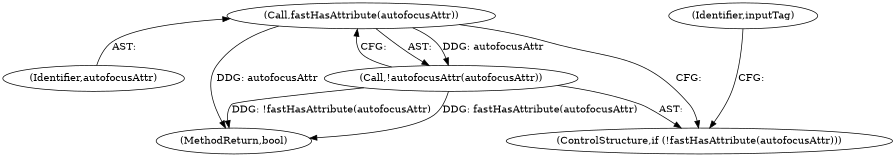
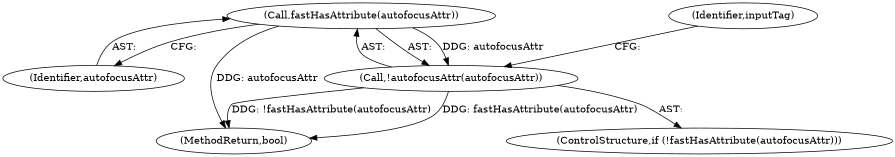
edge "(Call,!autofocusAttr(autofocusAttr))" -> "(Call,fastHasAttribute(autofocusAttr))": label "CFG: " -> "AST: "
edge "(Call,fastHasAttribute(autofocusAttr))" -> "(ControlStructure,if (!fastHasAttribute(autofocusAttr)))": now "(Call,fastHasAttribute(autofocusAttr))" -> "(Identifier,autofocusAttr)"
edge "(Identifier,inputTag)" -> "(ControlStructure,if (!fastHasAttribute(autofocusAttr)))": now "(Identifier,inputTag)" -> "(Call,!autofocusAttr(autofocusAttr))"
